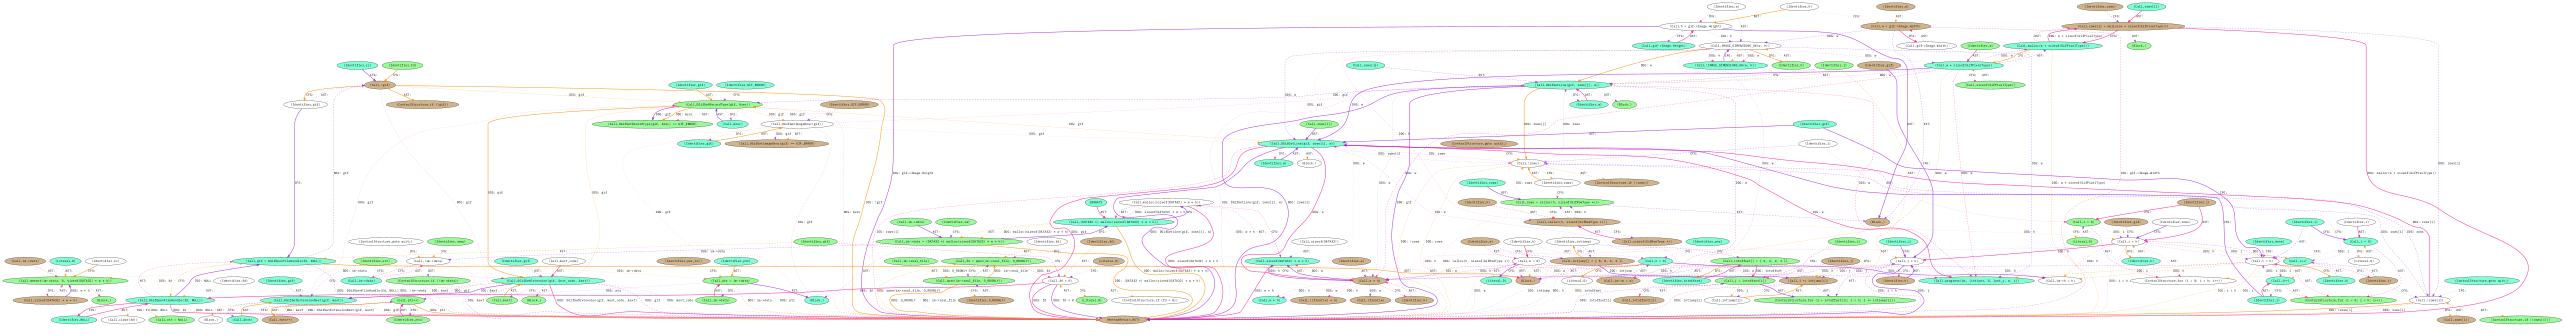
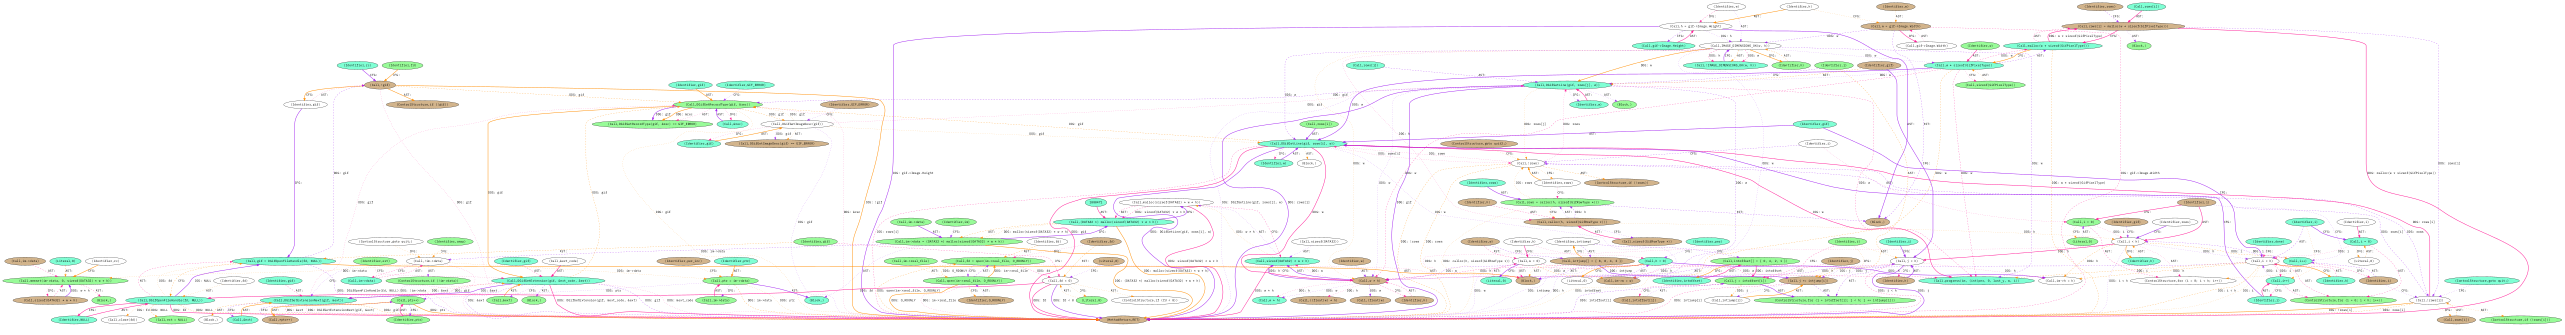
edge "(Call,DGifGetLine(gif, rows[j], w))" -> "(Call,!rows)": style bold -> dotted
